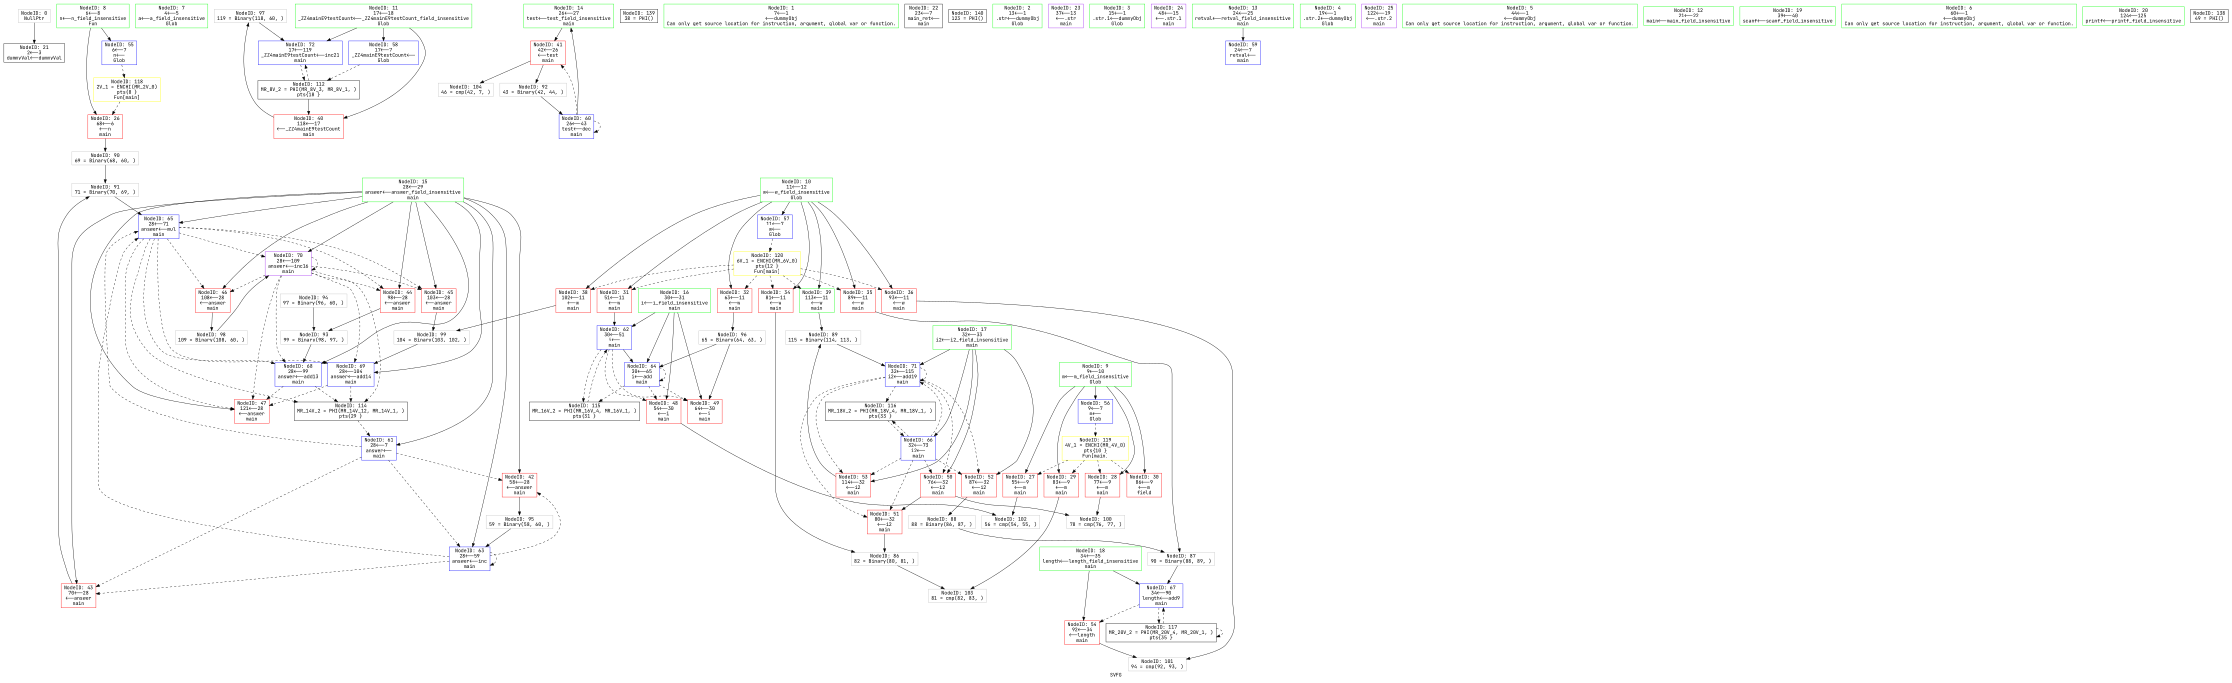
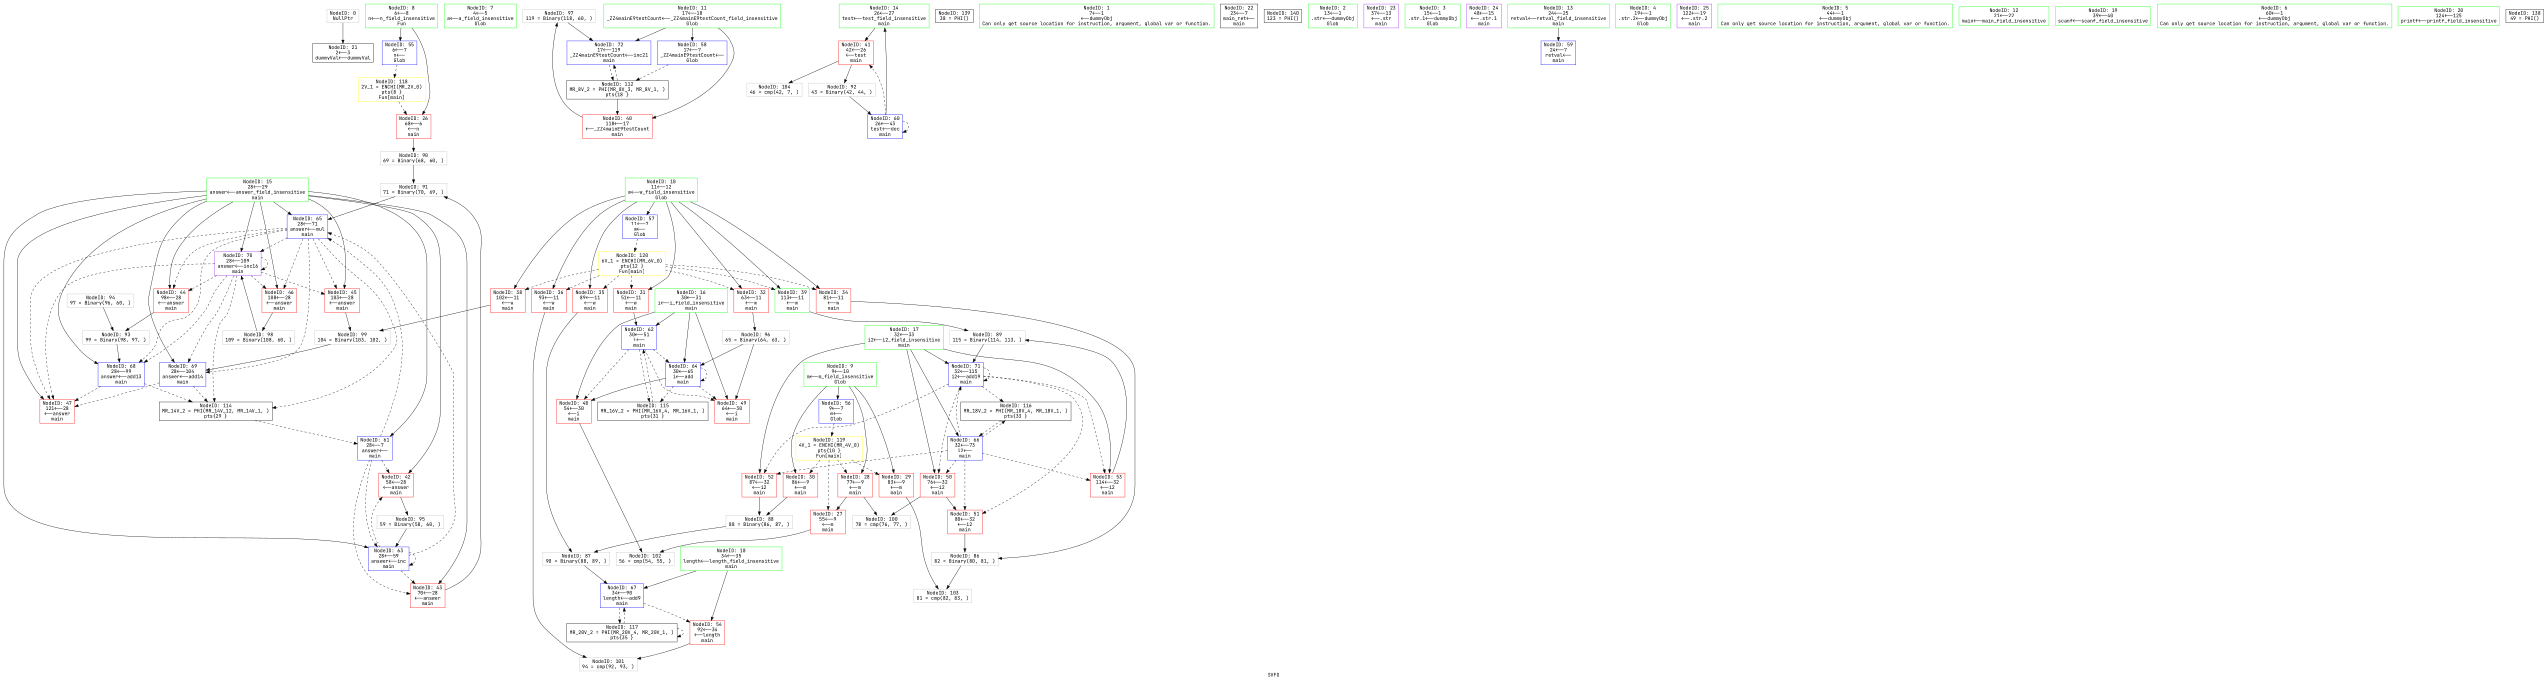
edge "NodeID: 62" -> "NodeID: 64": style solid -> dashed
edge "NodeID: 64" -> "NodeID: 48": style dashed -> solid
edge "NodeID: 9" -> "NodeID: 27": now "NodeID: 28" -> "NodeID: 27"
node "NodeID: 30": text "field" -> "main"
edge "NodeID: 30" -> "NodeID: 88": added
